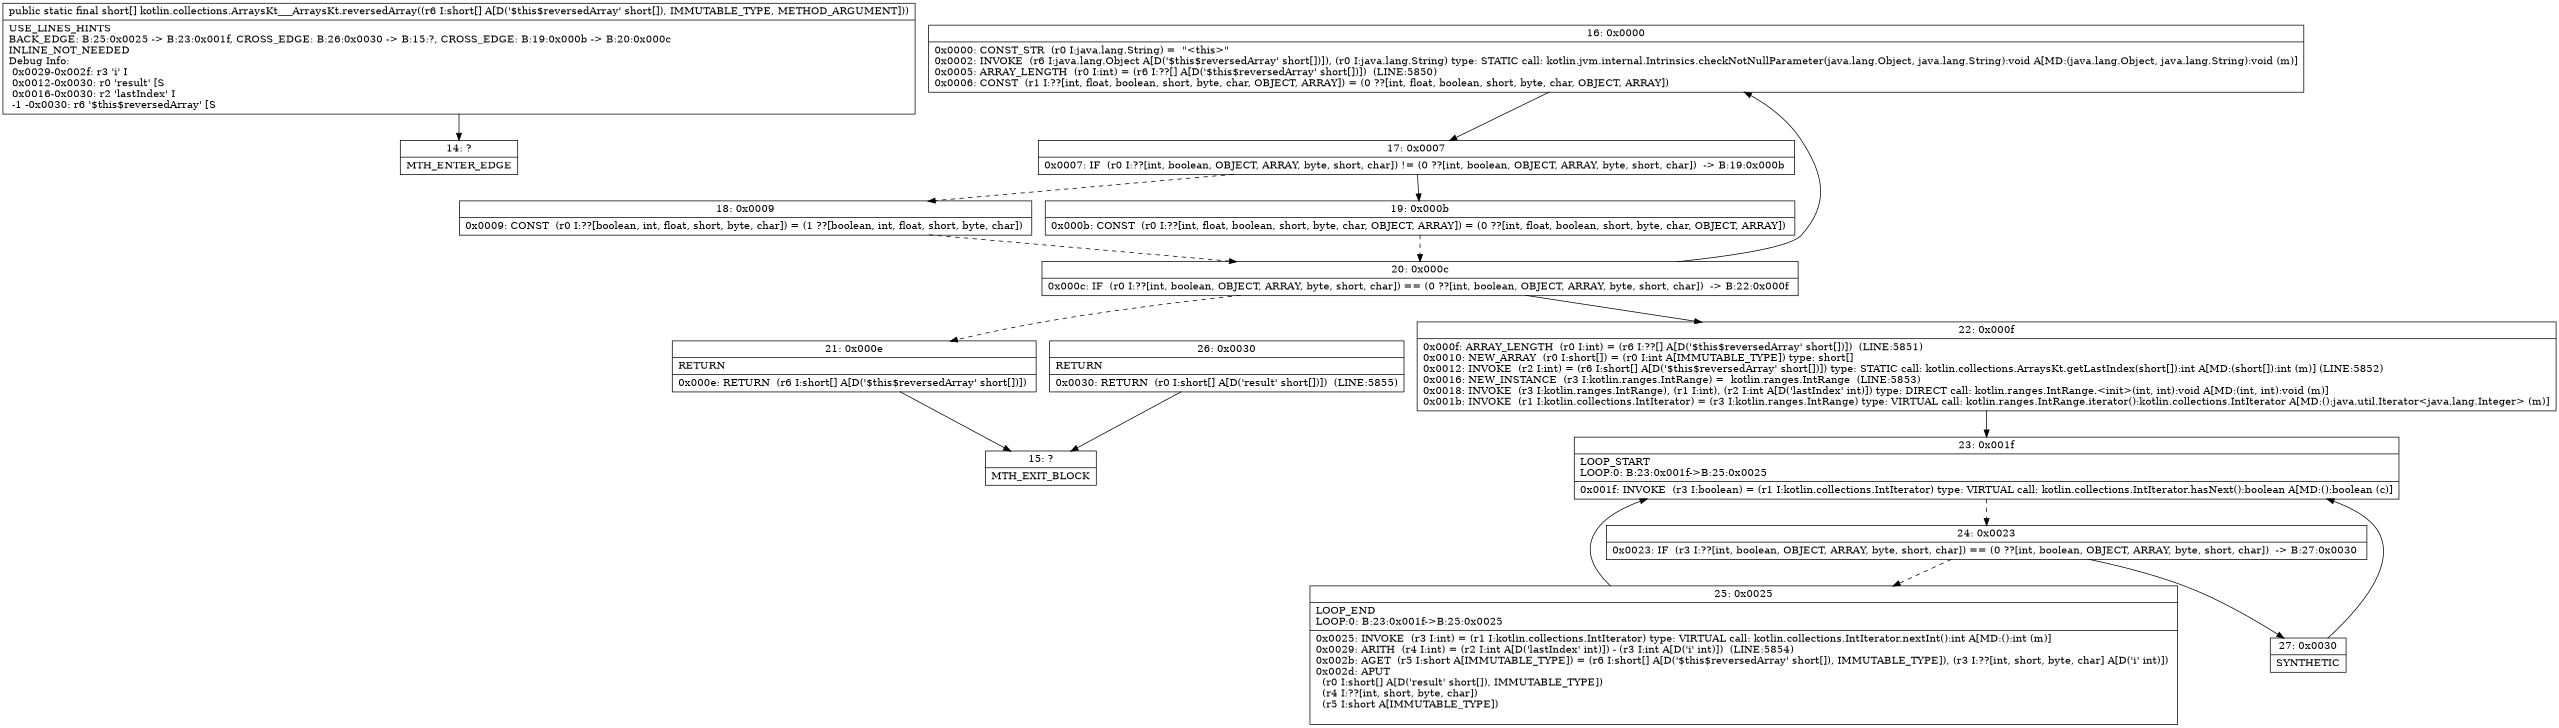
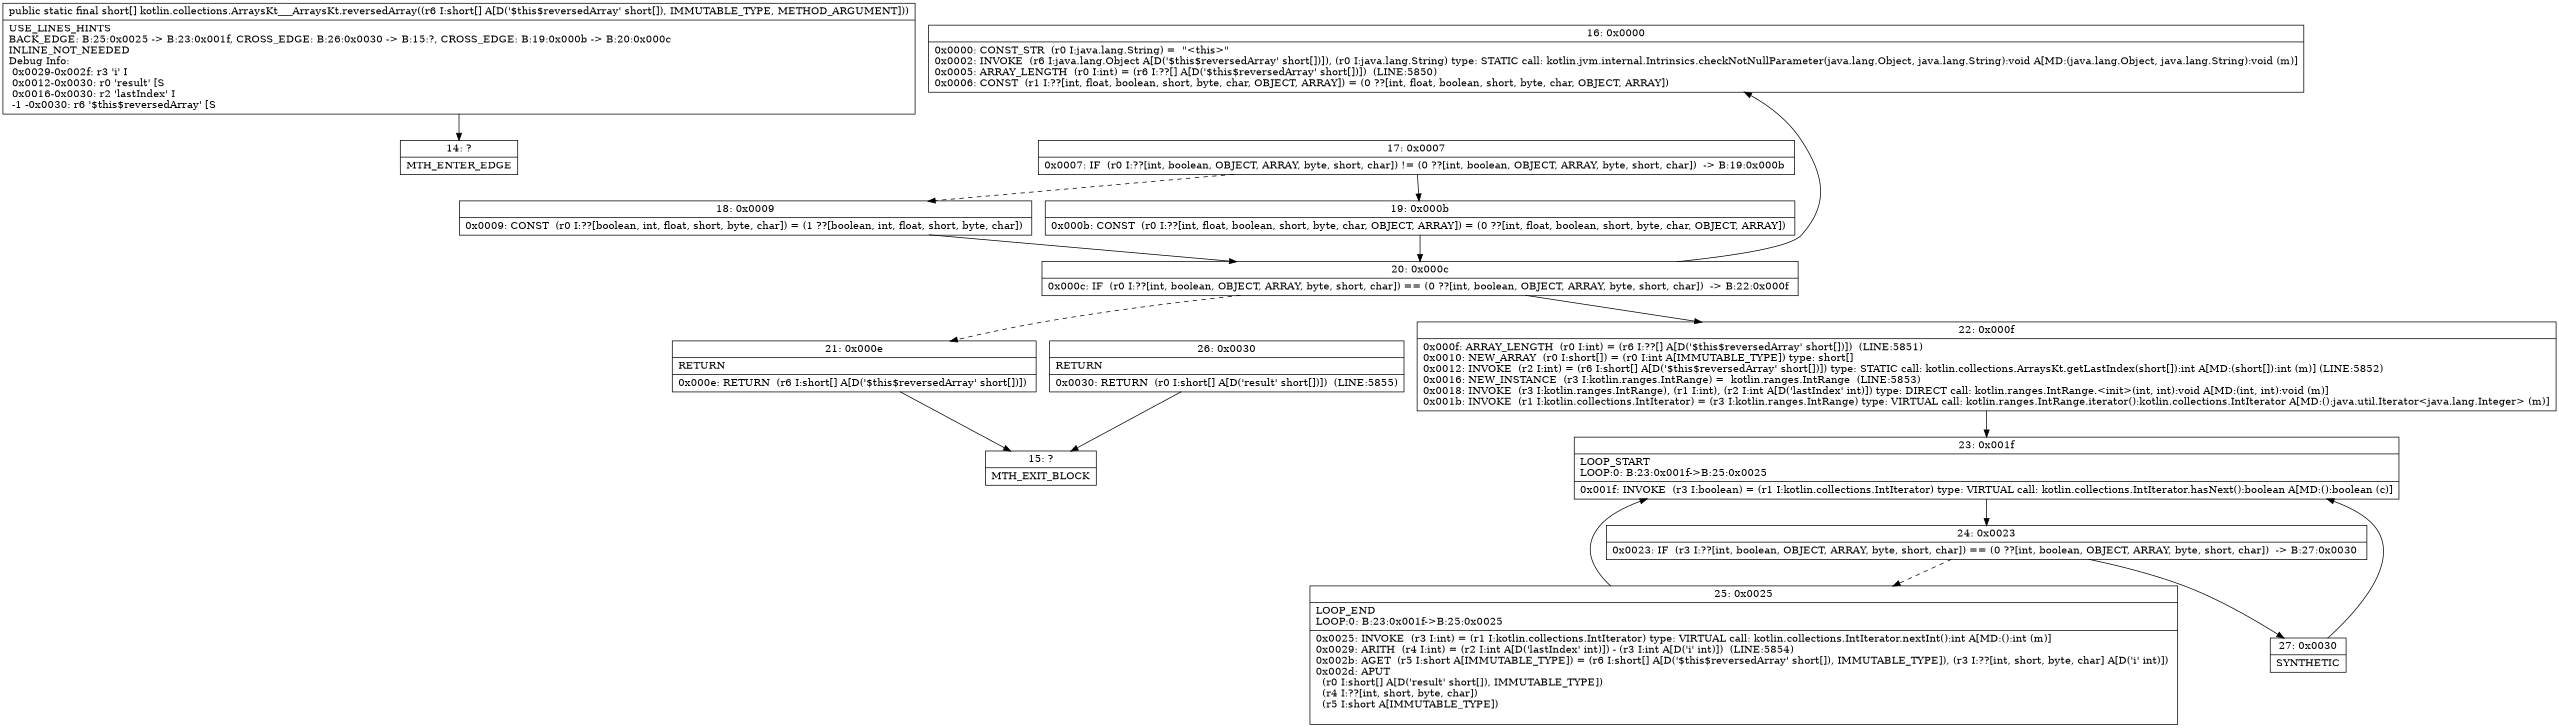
edge "16: 0x0000" -> "17: 0x0007": removed
edge "19: 0x000b" -> "20: 0x000c": style dashed -> solid
edge "18: 0x0009" -> "20: 0x000c": style dashed -> solid
edge "23: 0x001f" -> "24: 0x0023": style dashed -> solid
